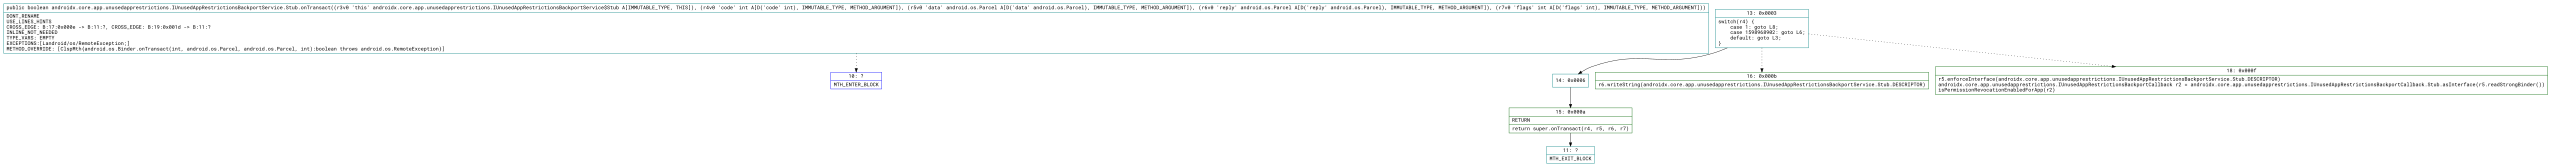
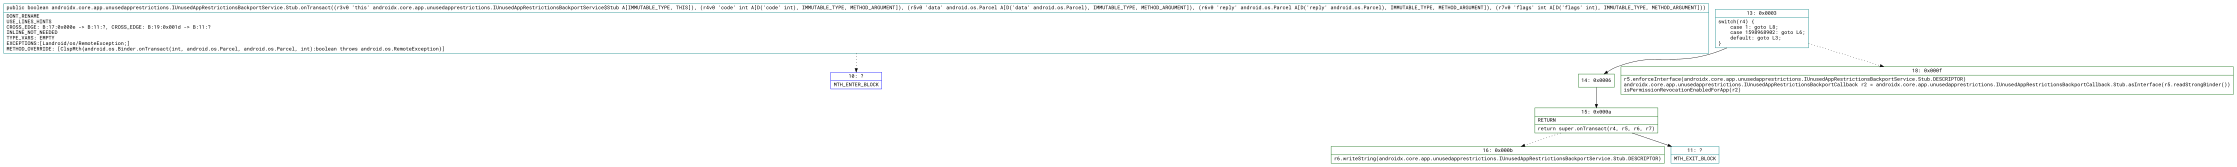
edge "13: 0x0003" -> "16: 0x000b": now "15: 0x000a" -> "16: 0x000b"
node "14: 0x0006": color teal -> darkgreen
